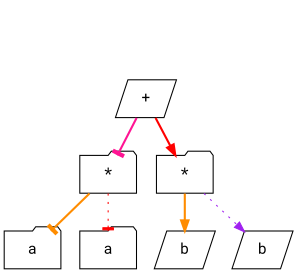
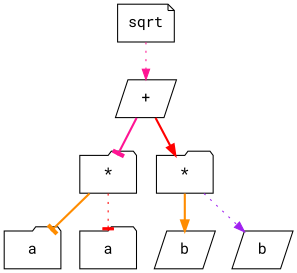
node "sqrt": added
